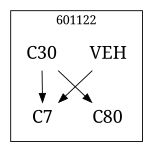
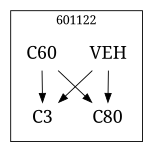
node "C30": label "C30" -> "C60"
edge "VEH" -> "C80": added
node "C7": label "C7" -> "C3"
